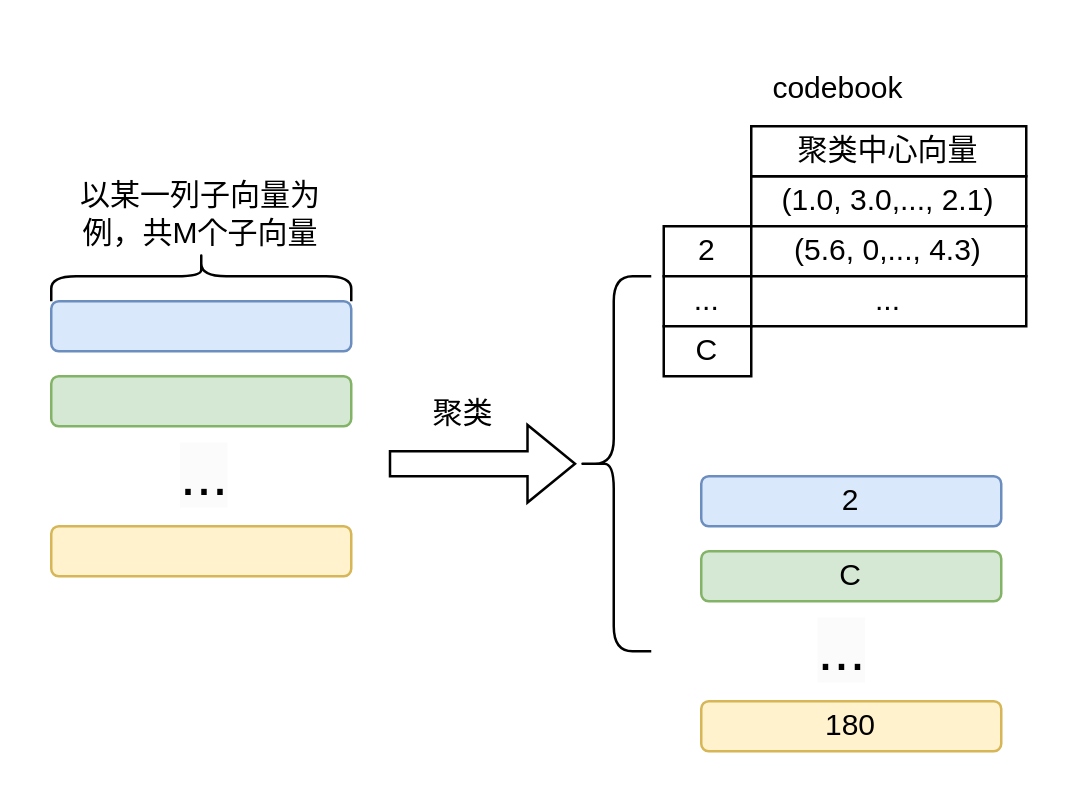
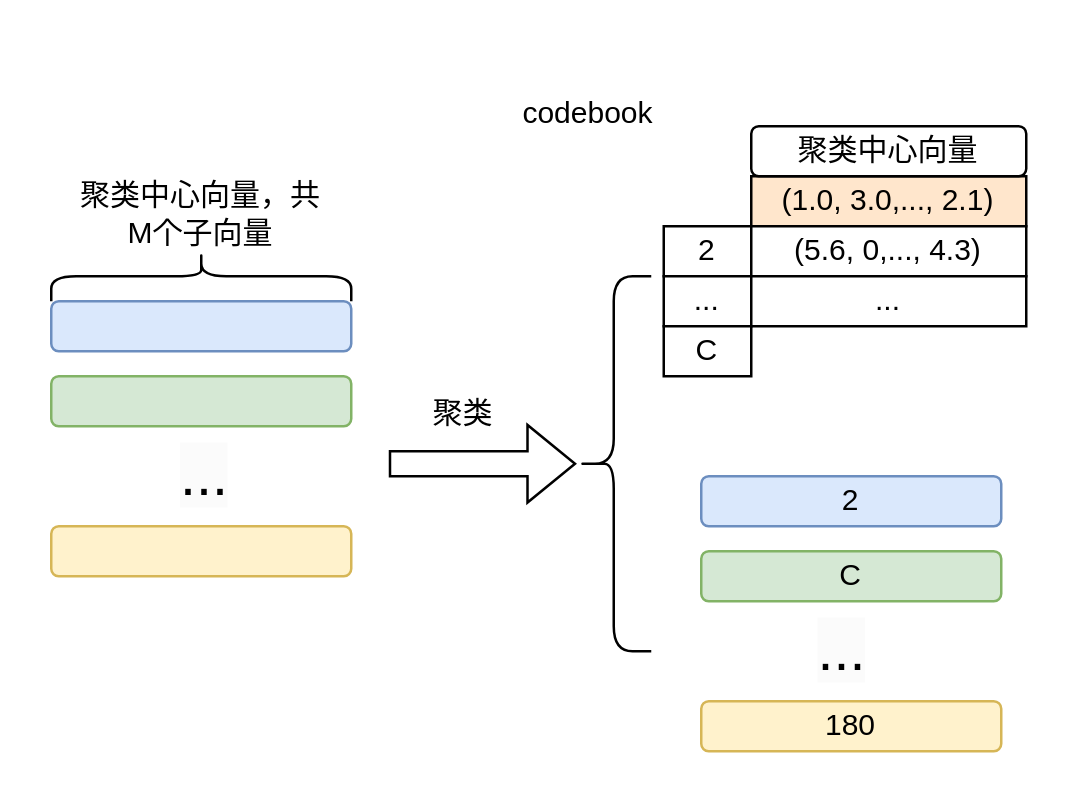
node "codebook": moved (839, 89) -> (589, 114)
node "聚类中心向量": shape rectangle -> rounded rectangle
node "(1.0, 3.0,..., 2.1)": fillcolor #ffffff -> #ffe6cc
node "以某一列子向量为例，共M个子向量": label "以某一列子向量为例，共M个子向量" -> "聚类中心向量，共M个子向量"
